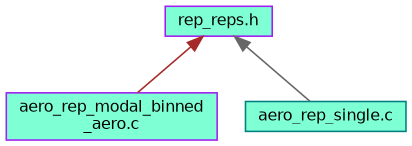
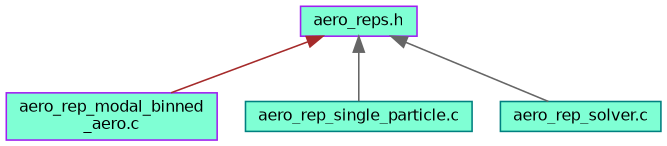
node "rep_reps.h": label "rep_reps.h" -> "aero_reps.h"
node "aero_rep_single.c": label "aero_rep_single.c" -> "aero_rep_solver.c"
node "aero_rep_single_particle.c": added
